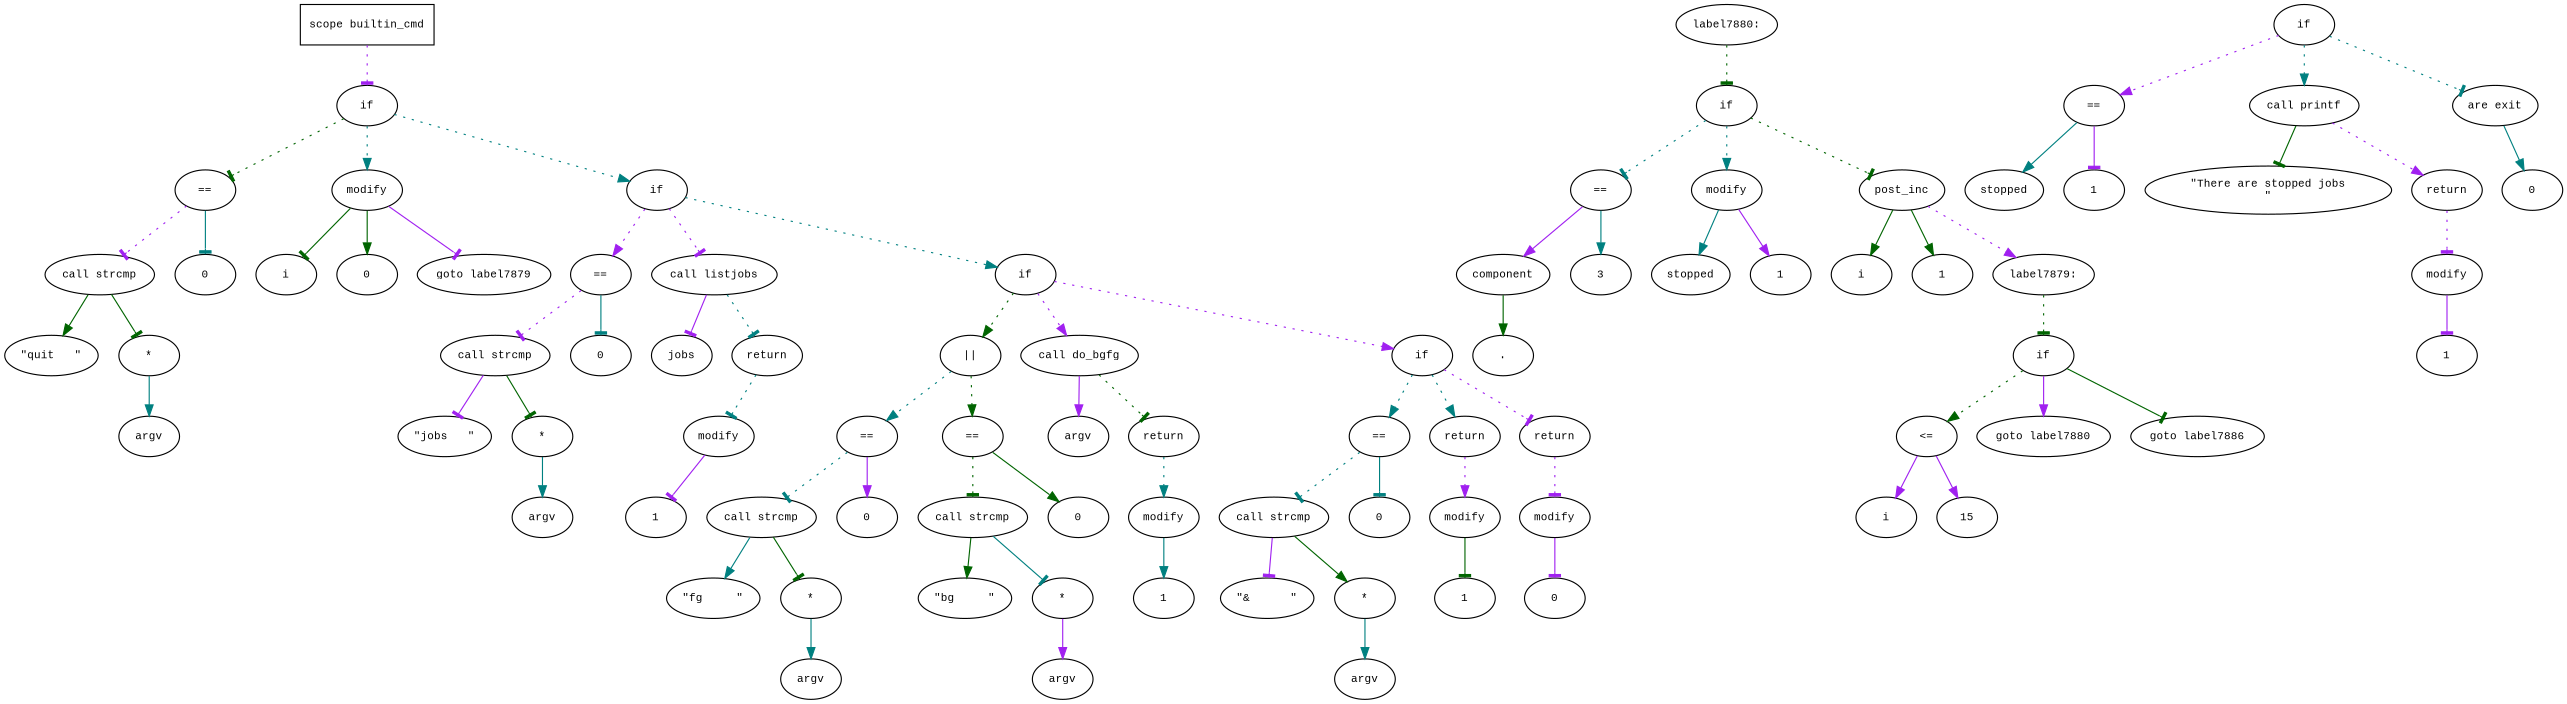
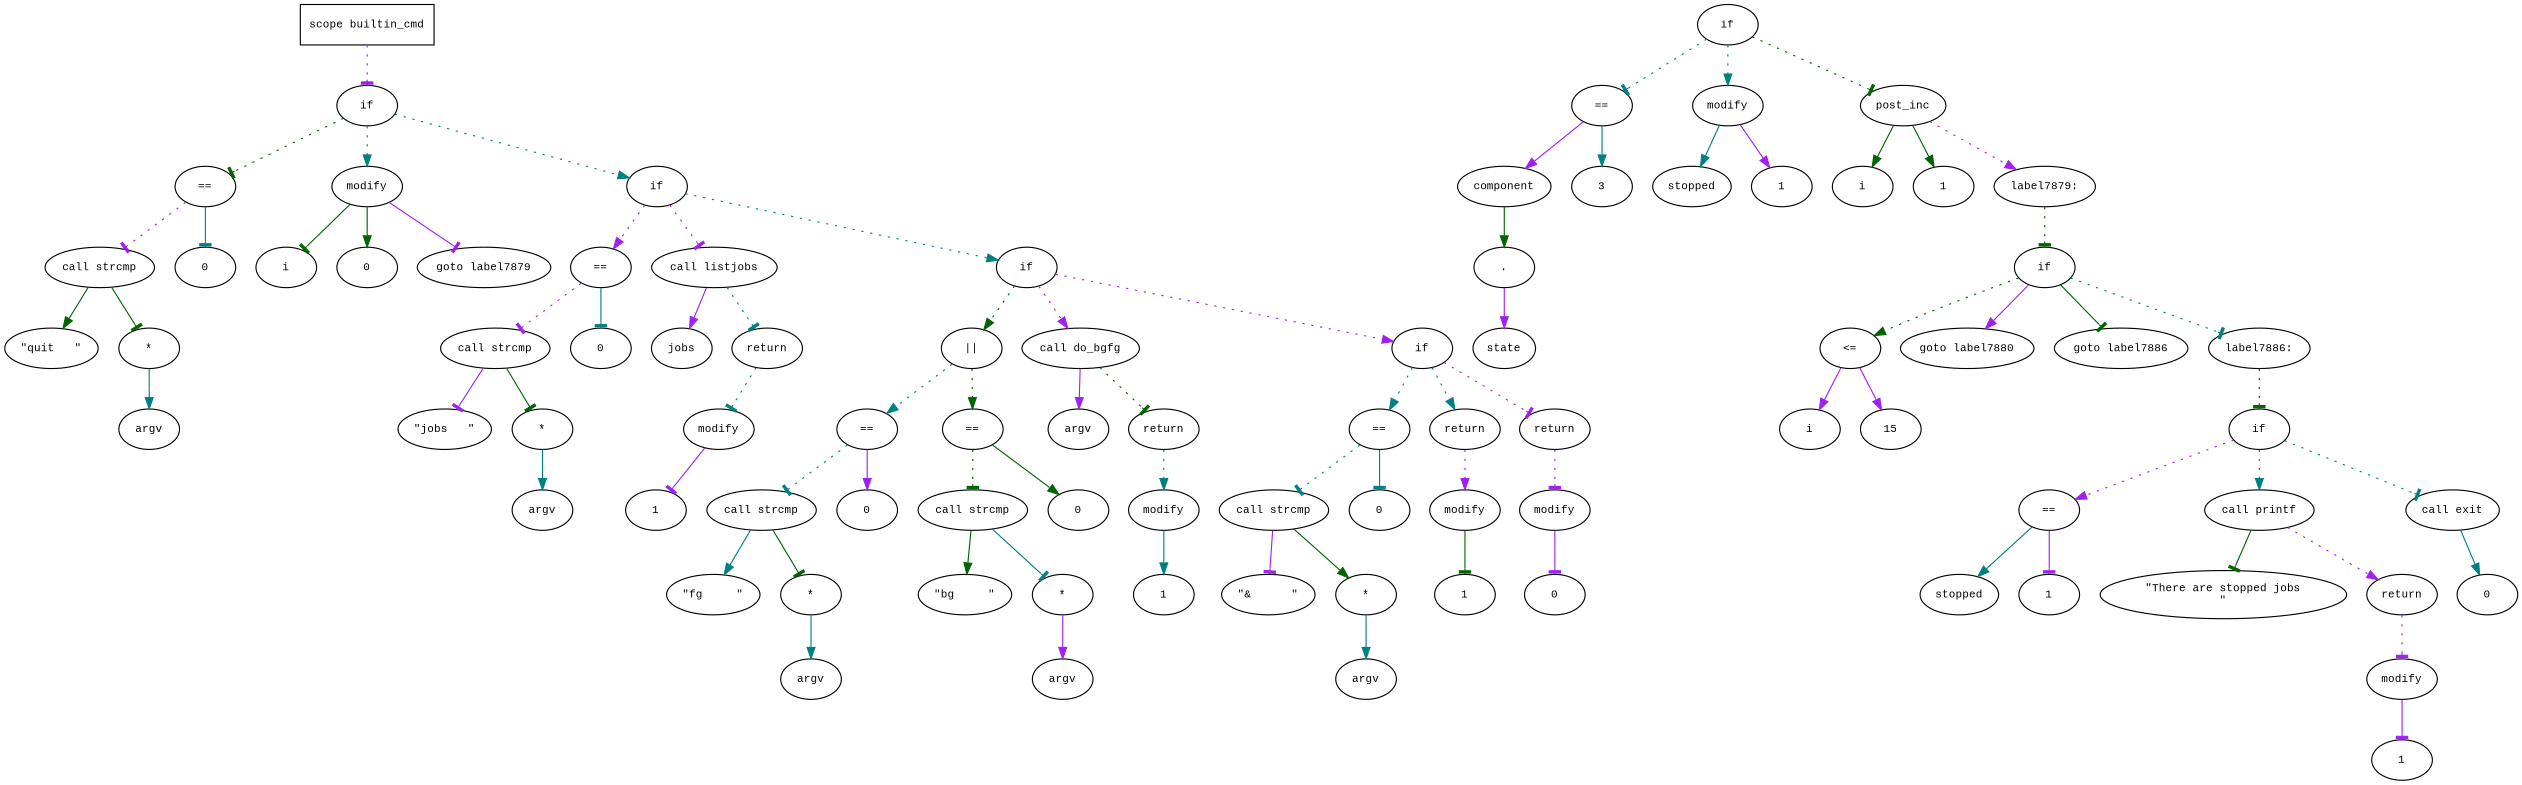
node "label7880:": removed
node "are exit": label "are exit" -> "call exit"
edge "call listjobs" -> "jobs": arrowhead tee -> normal
node "state": added
node "label7886:": added
